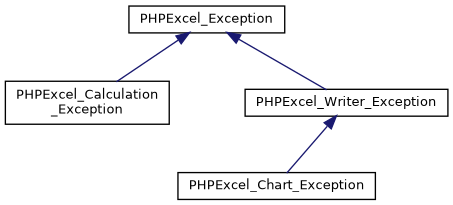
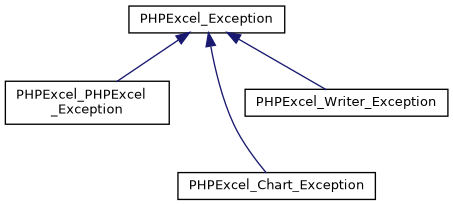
node "PHPExcel_Calculation _Exception": label "PHPExcel_Calculation _Exception" -> "PHPExcel_PHPExcel _Exception"
edge "PHPExcel_Chart_Exception" -> "PHPExcel_Writer_Exception": now "PHPExcel_Chart_Exception" -> "PHPExcel_Exception"
